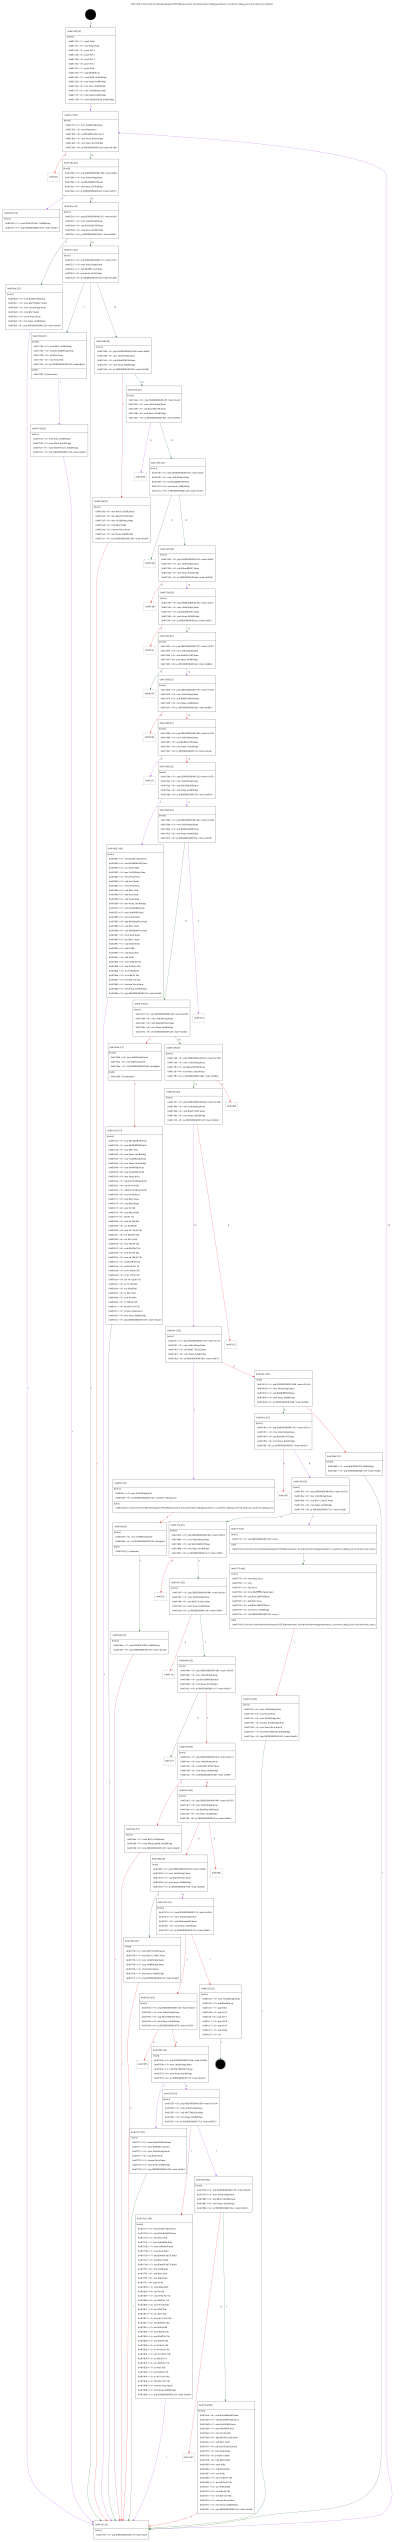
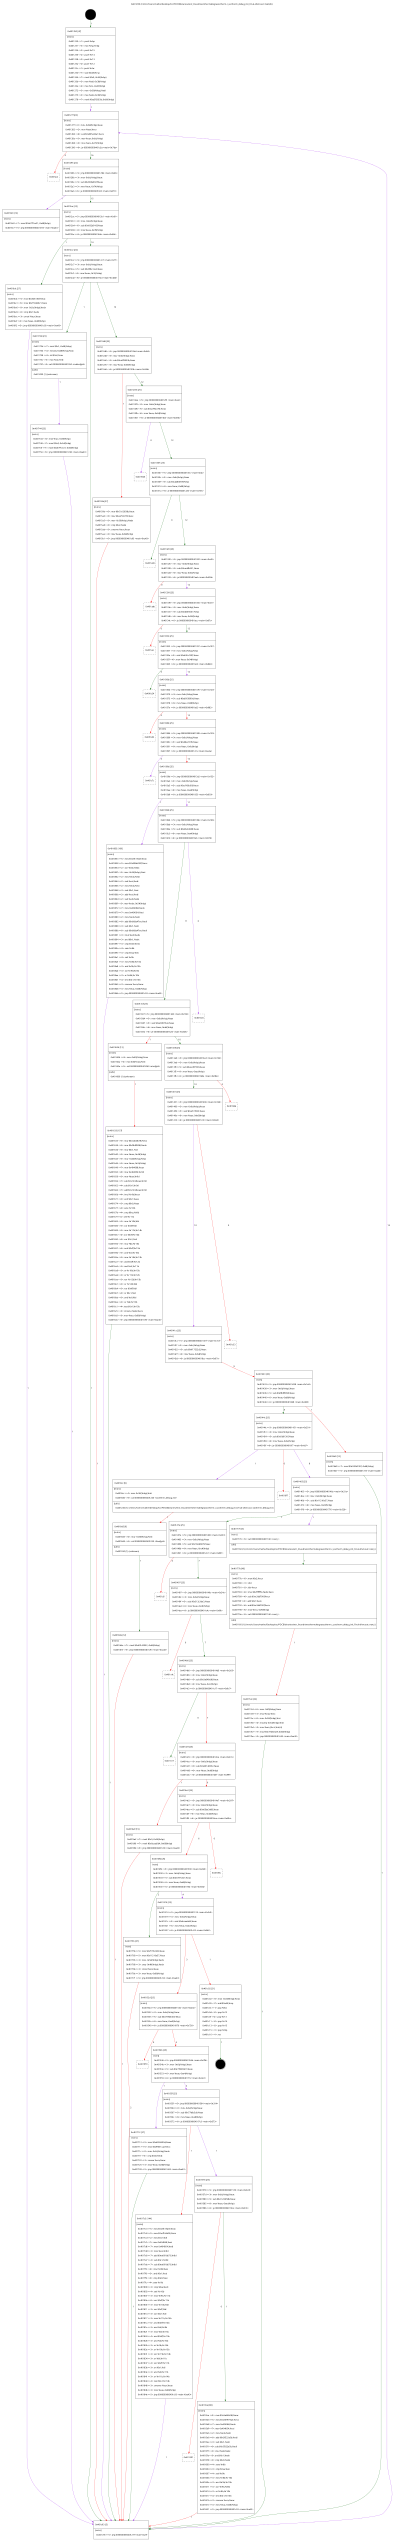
edge "0x40141a [25]" -> "0x4018cc [9]": now "0x40144c [25]" -> "0x4018cc [9]"
